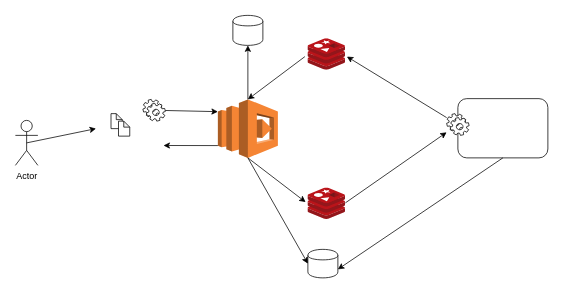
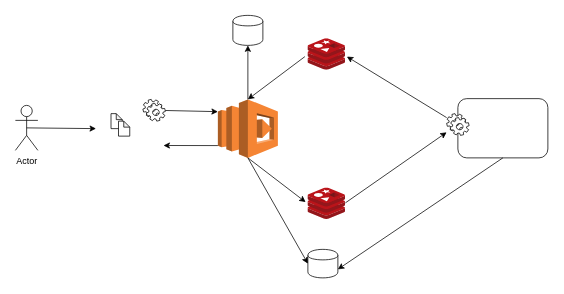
node "Actor": moved (27, 143) -> (27, 128)
